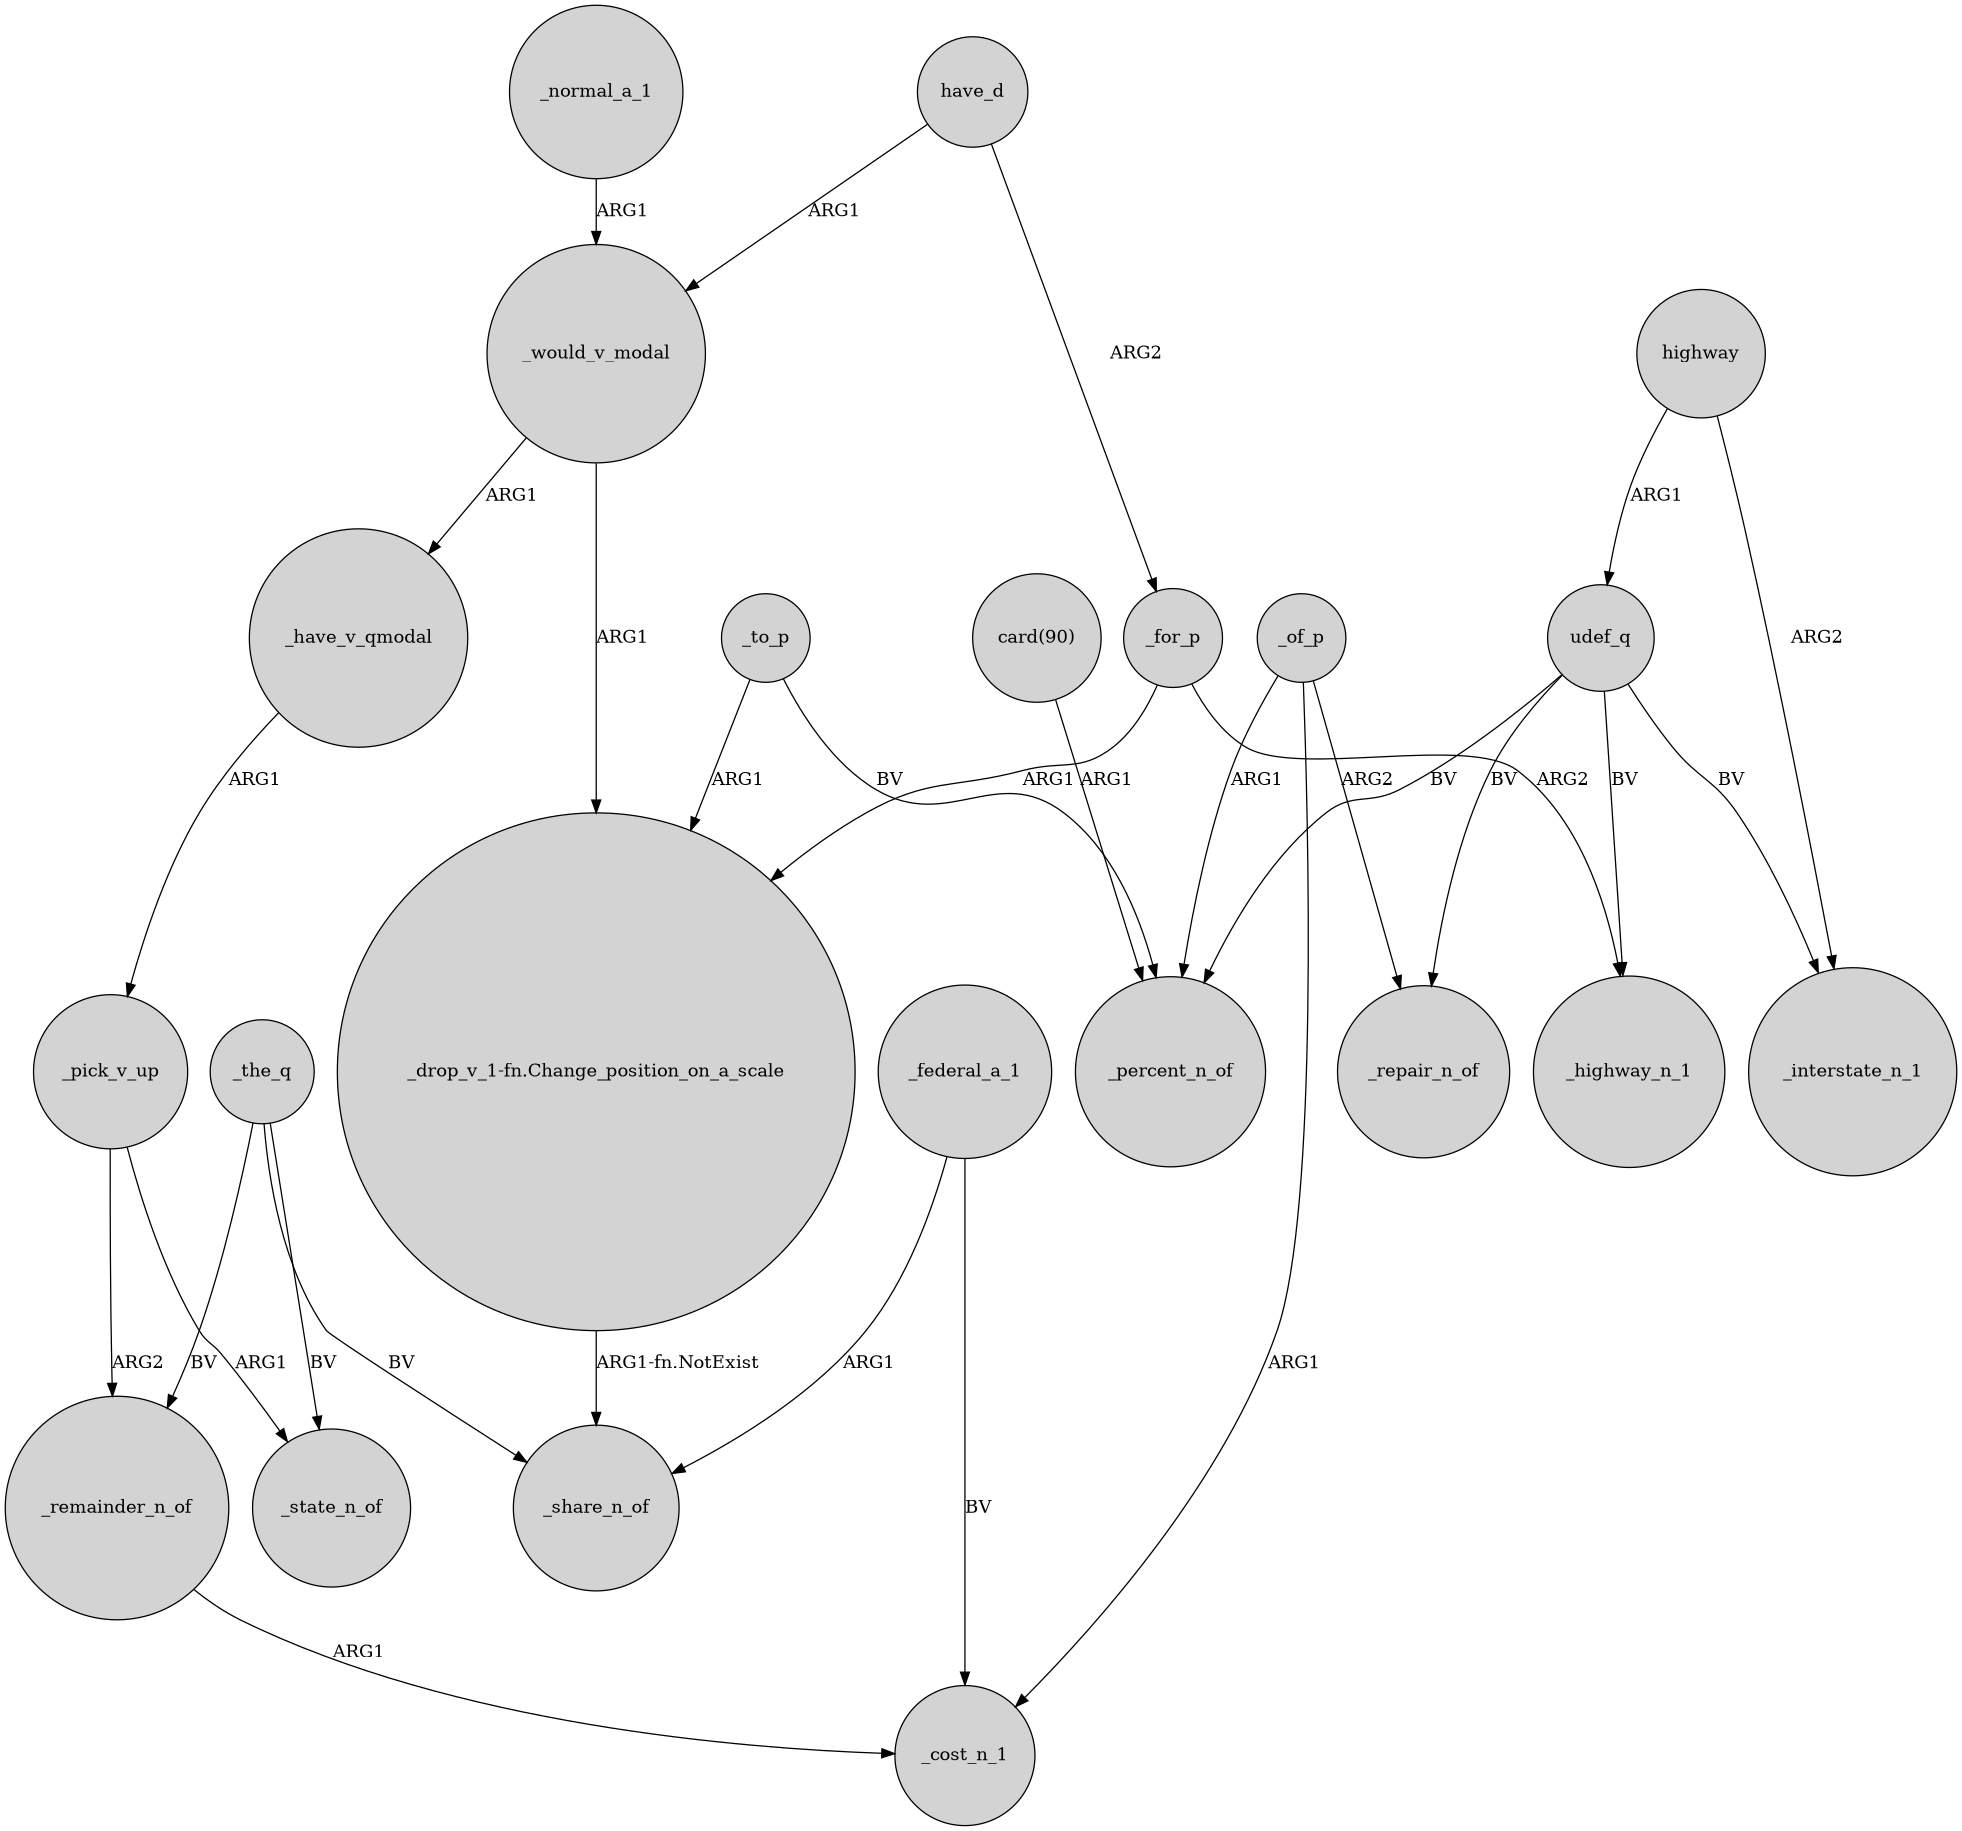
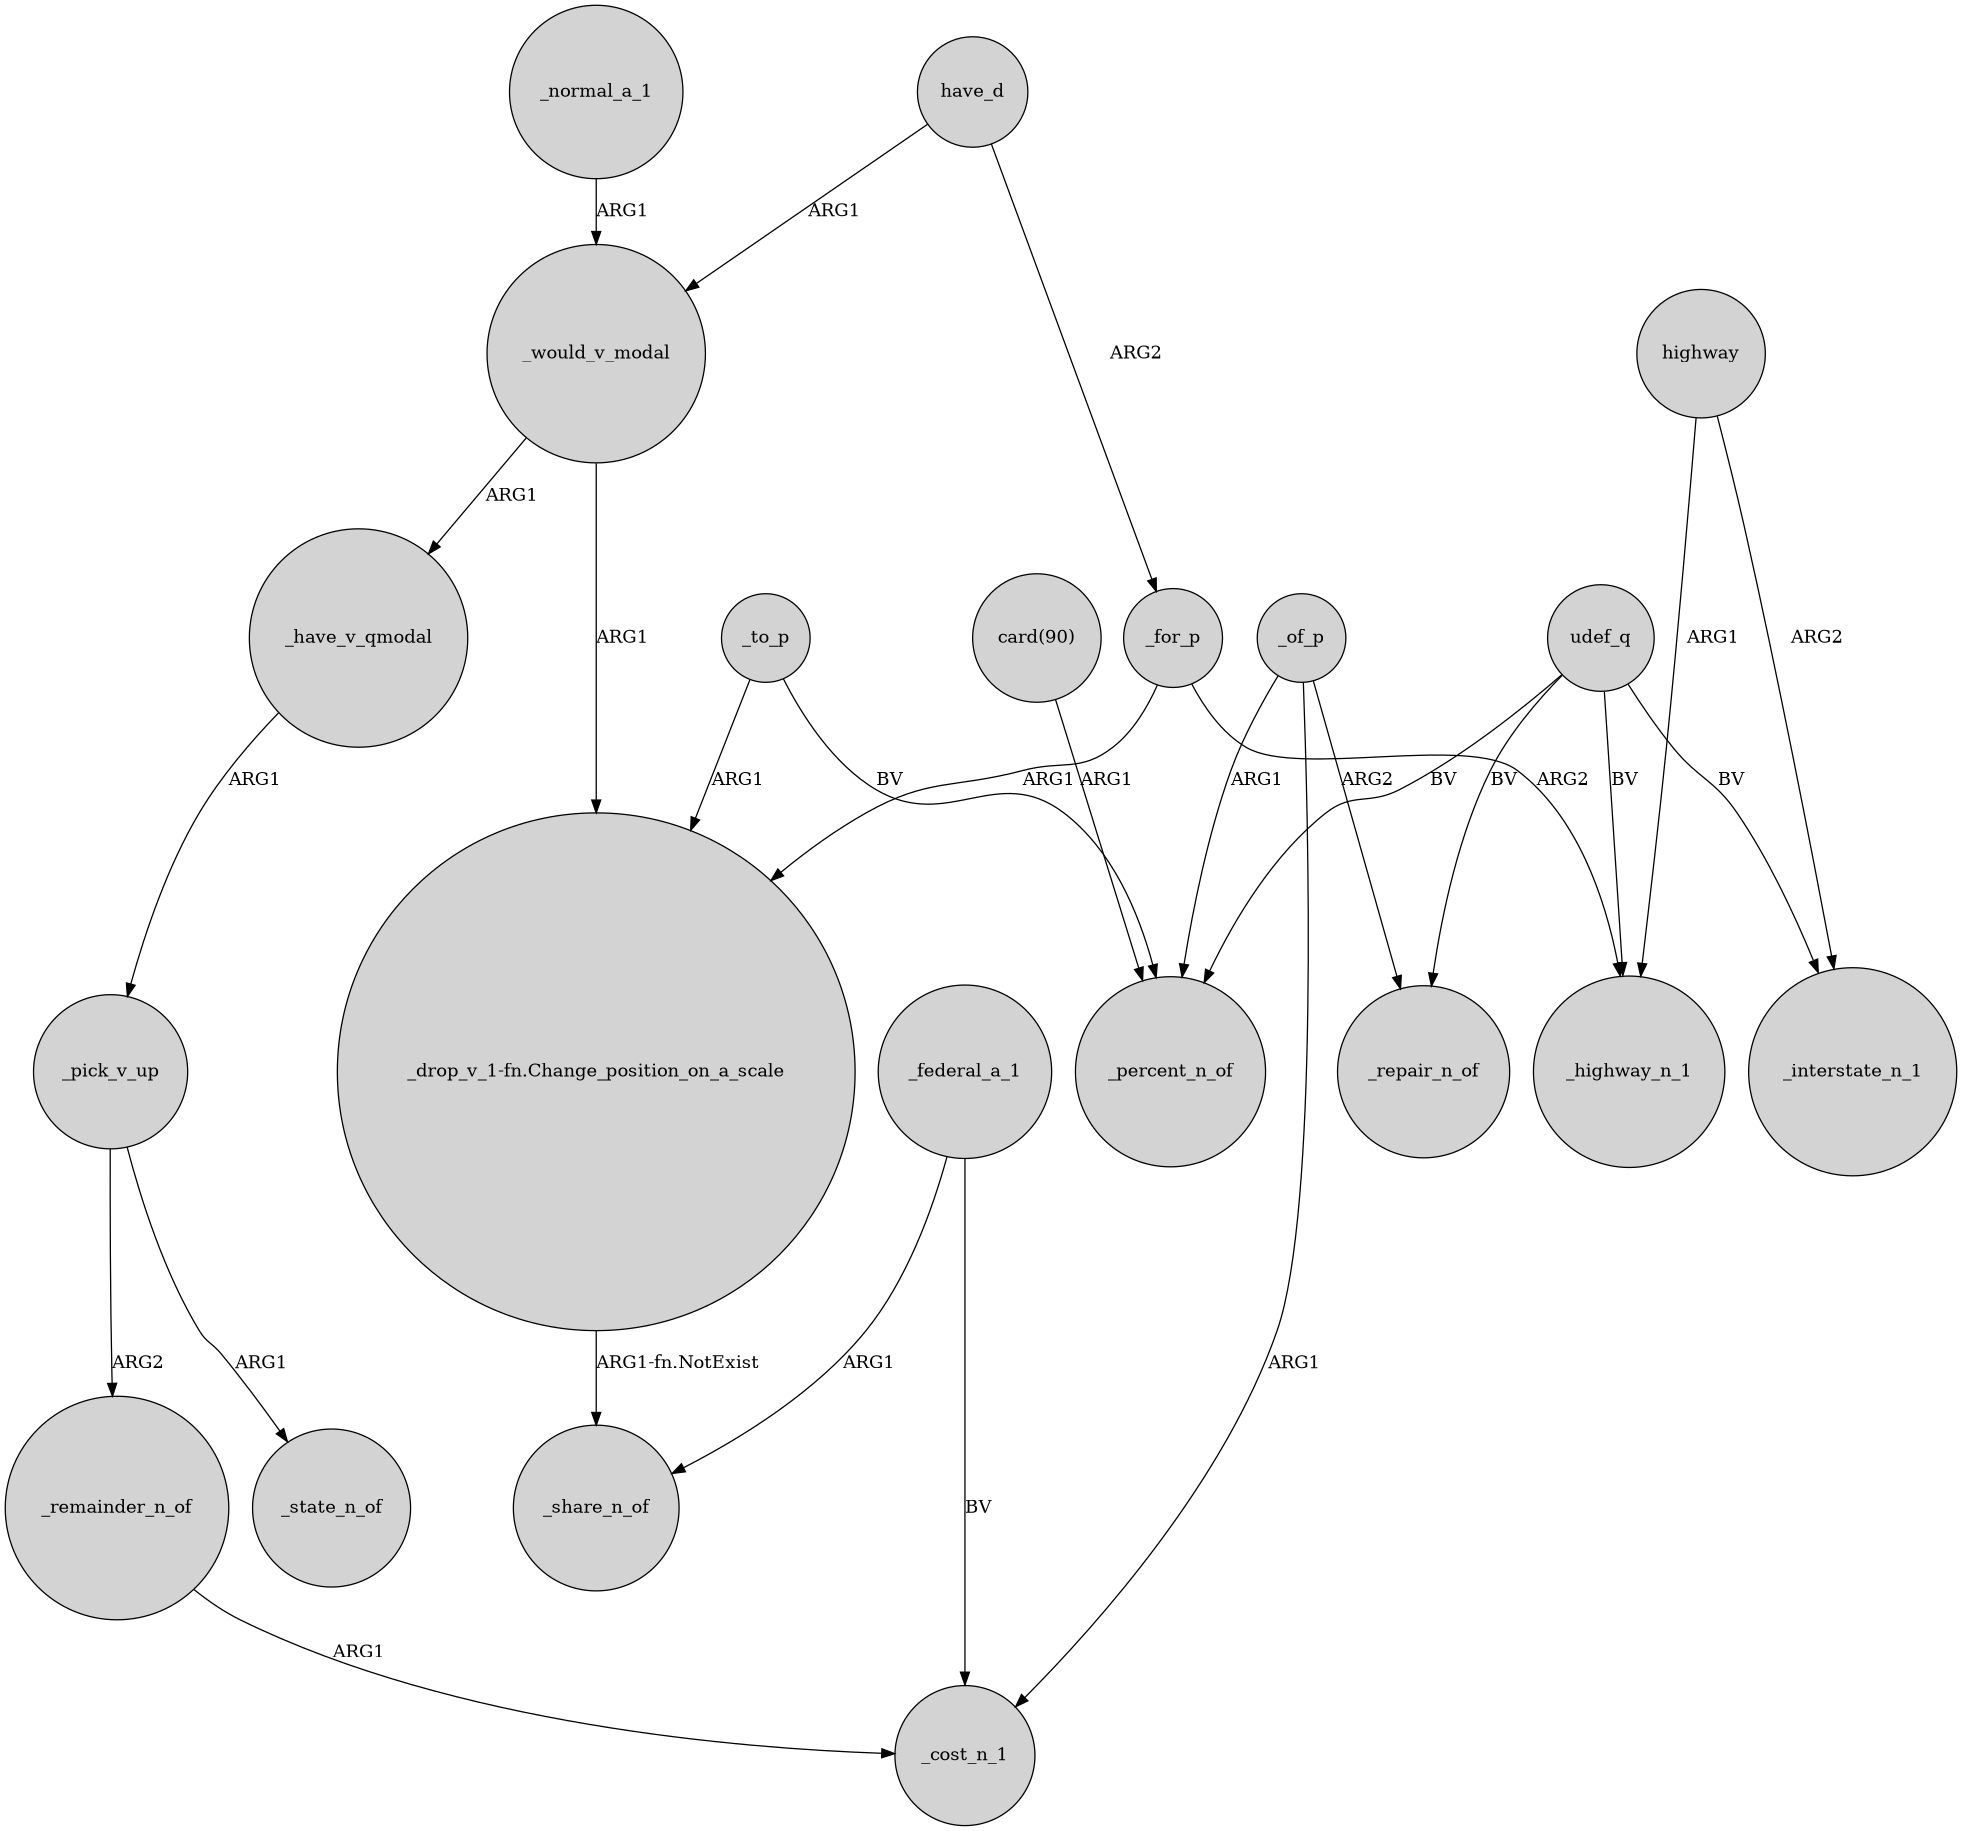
edge "highway" -> "udef_q": now "highway" -> "_highway_n_1"
node "_the_q": removed
